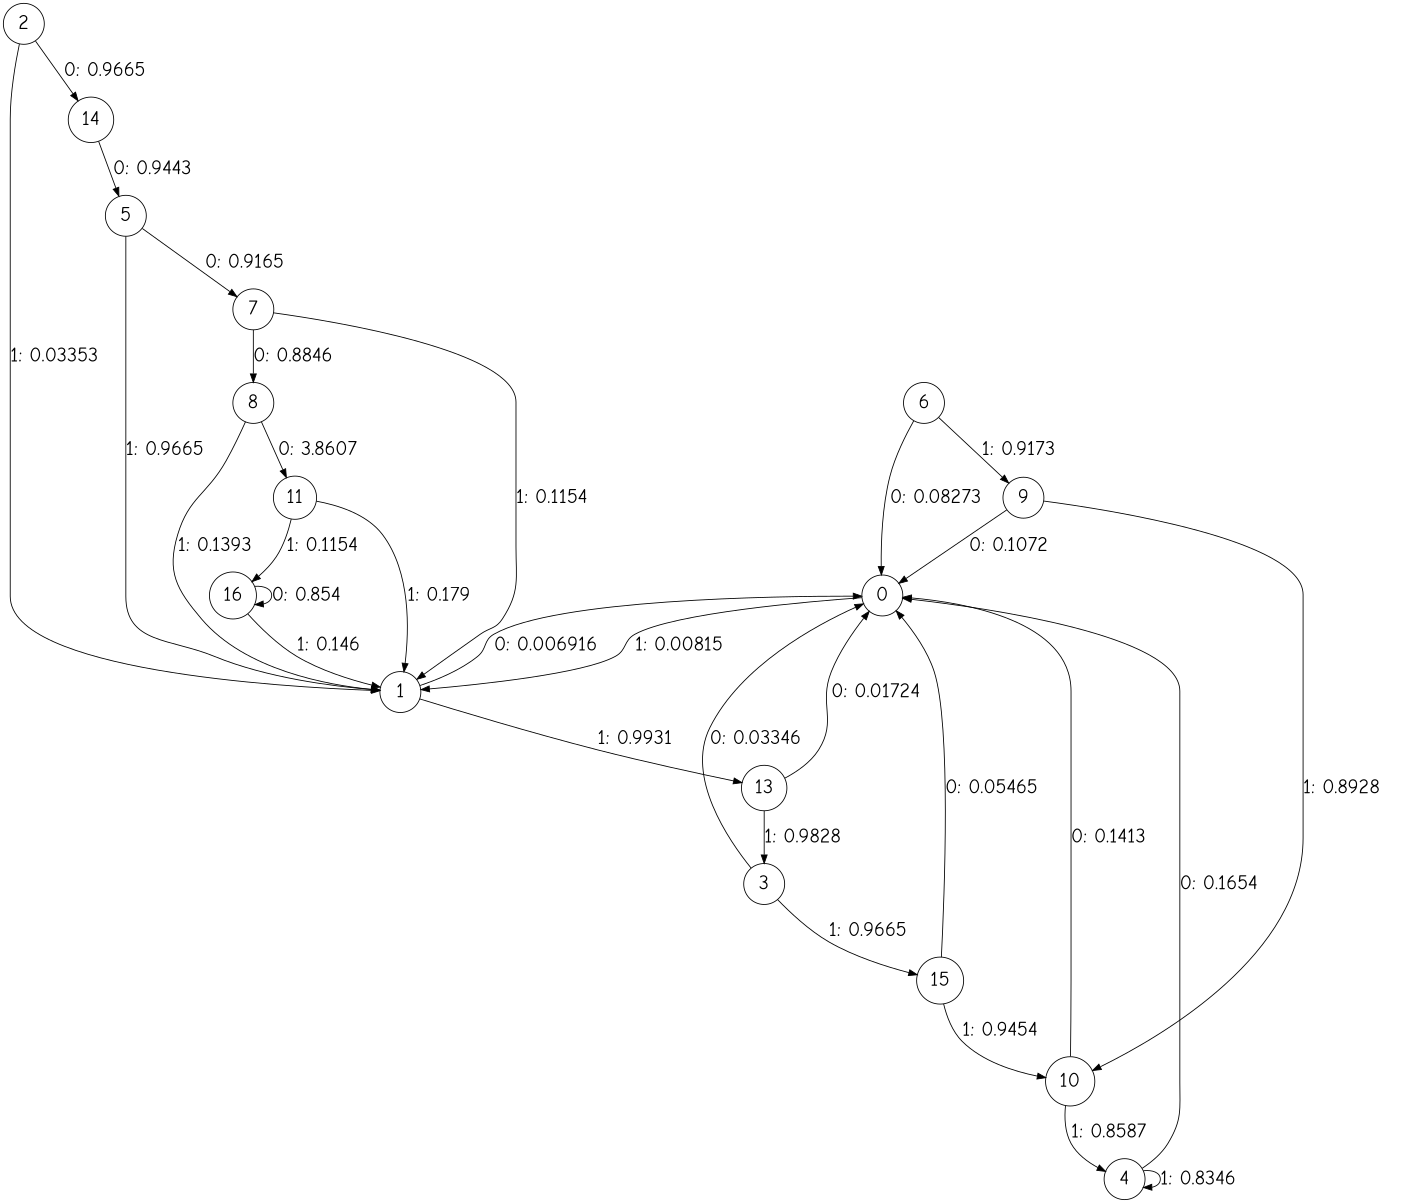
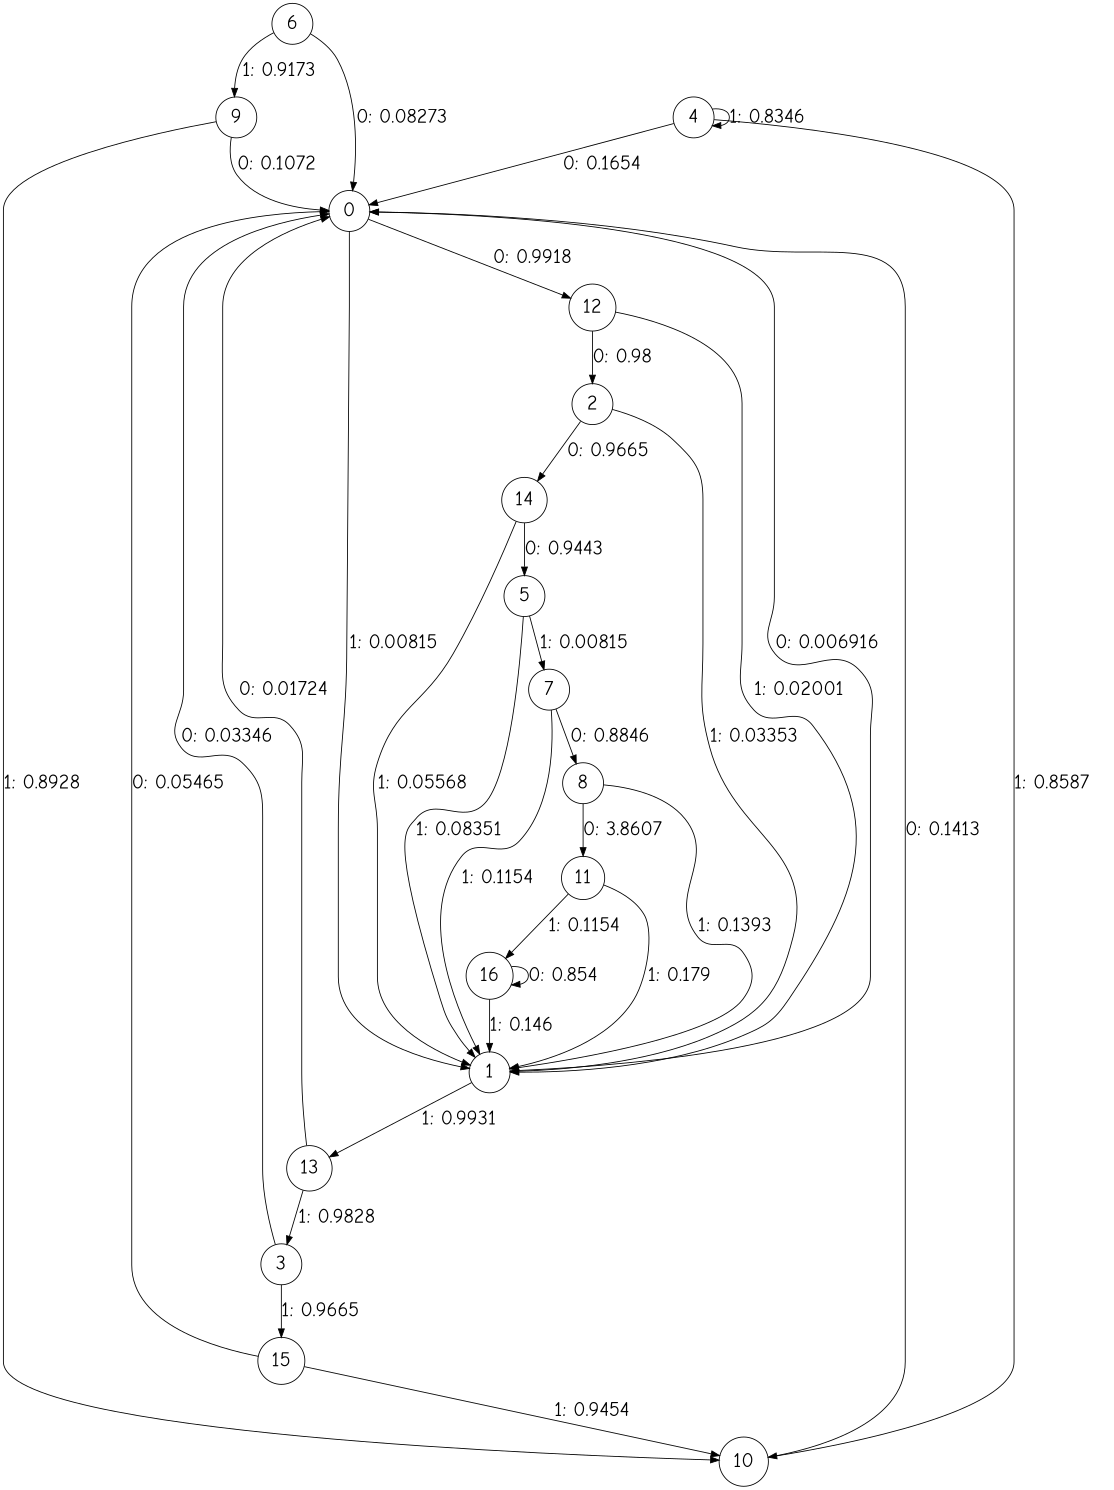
edge "5" -> "7": label "0: 0.9165   " -> "1: 0.00815  "
node "12": added
edge "5" -> "1": label "1: 0.9665   " -> "1: 0.08351  "
edge "14" -> "1": added, label "1: 0.05568"
edge "10" -> "4": reversed
